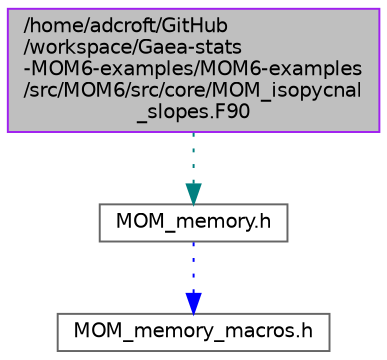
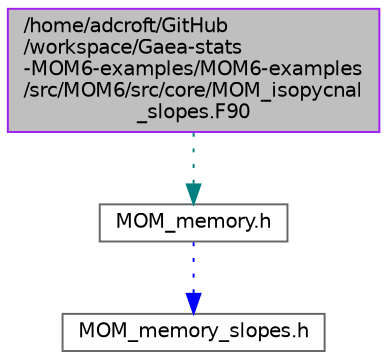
node "MOM_memory_macros.h": label "MOM_memory_macros.h" -> "MOM_memory_slopes.h"
